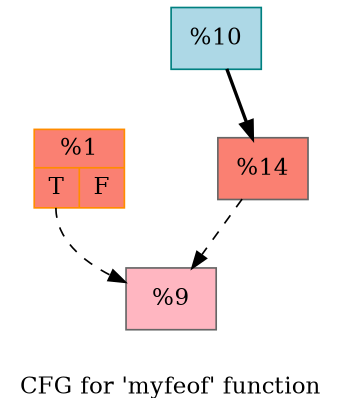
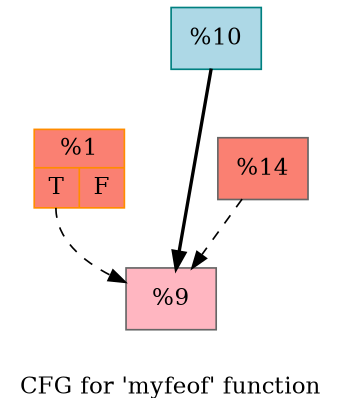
edge "%10" -> "%14": now "%10" -> "%9"
